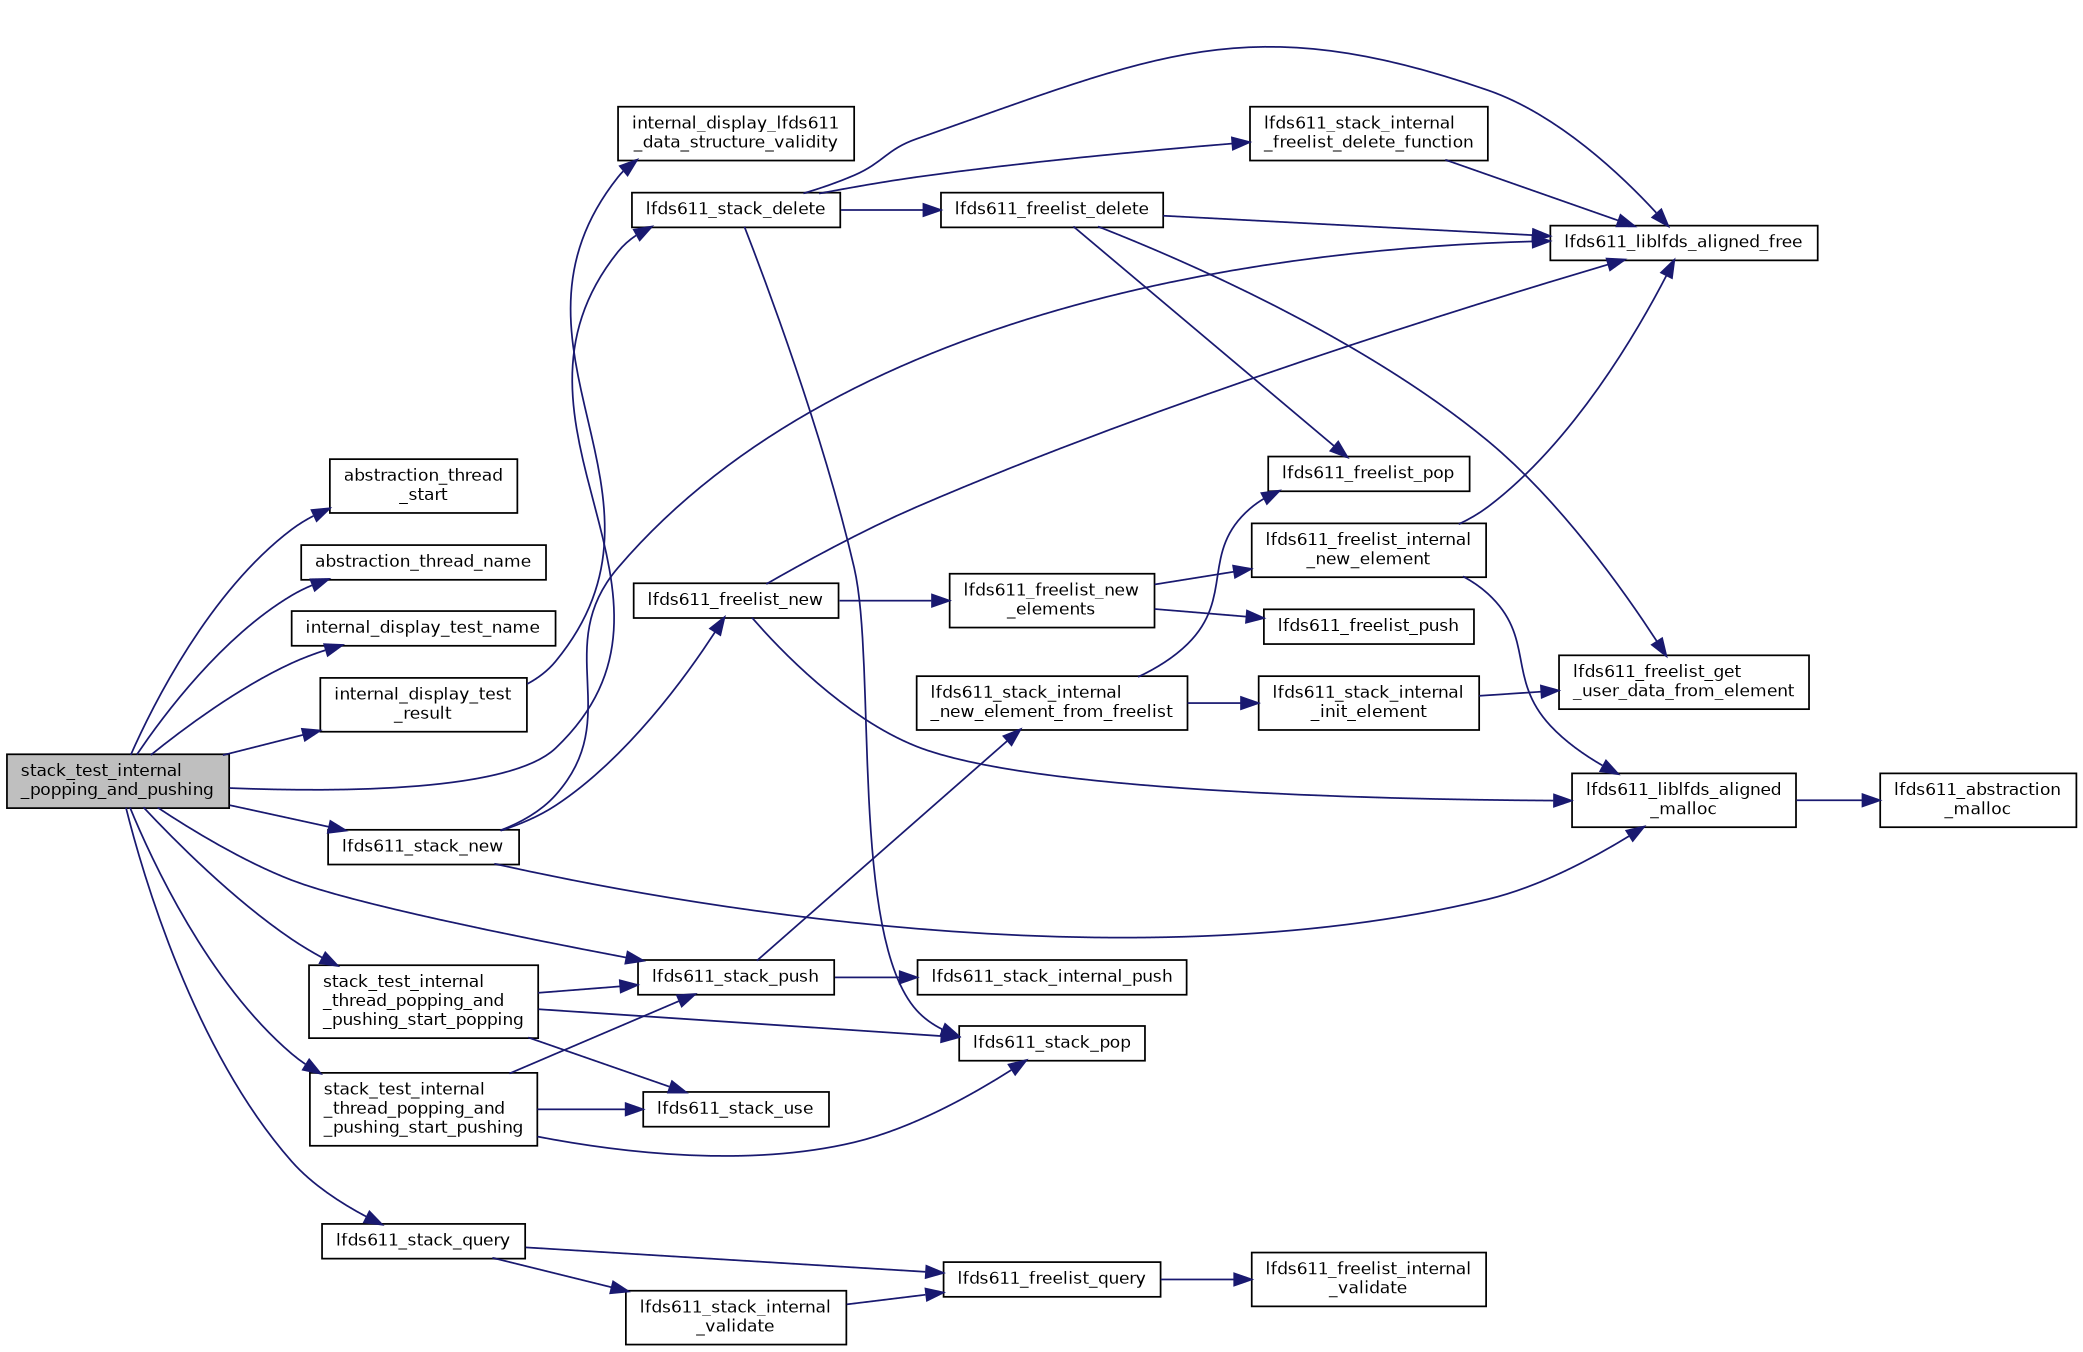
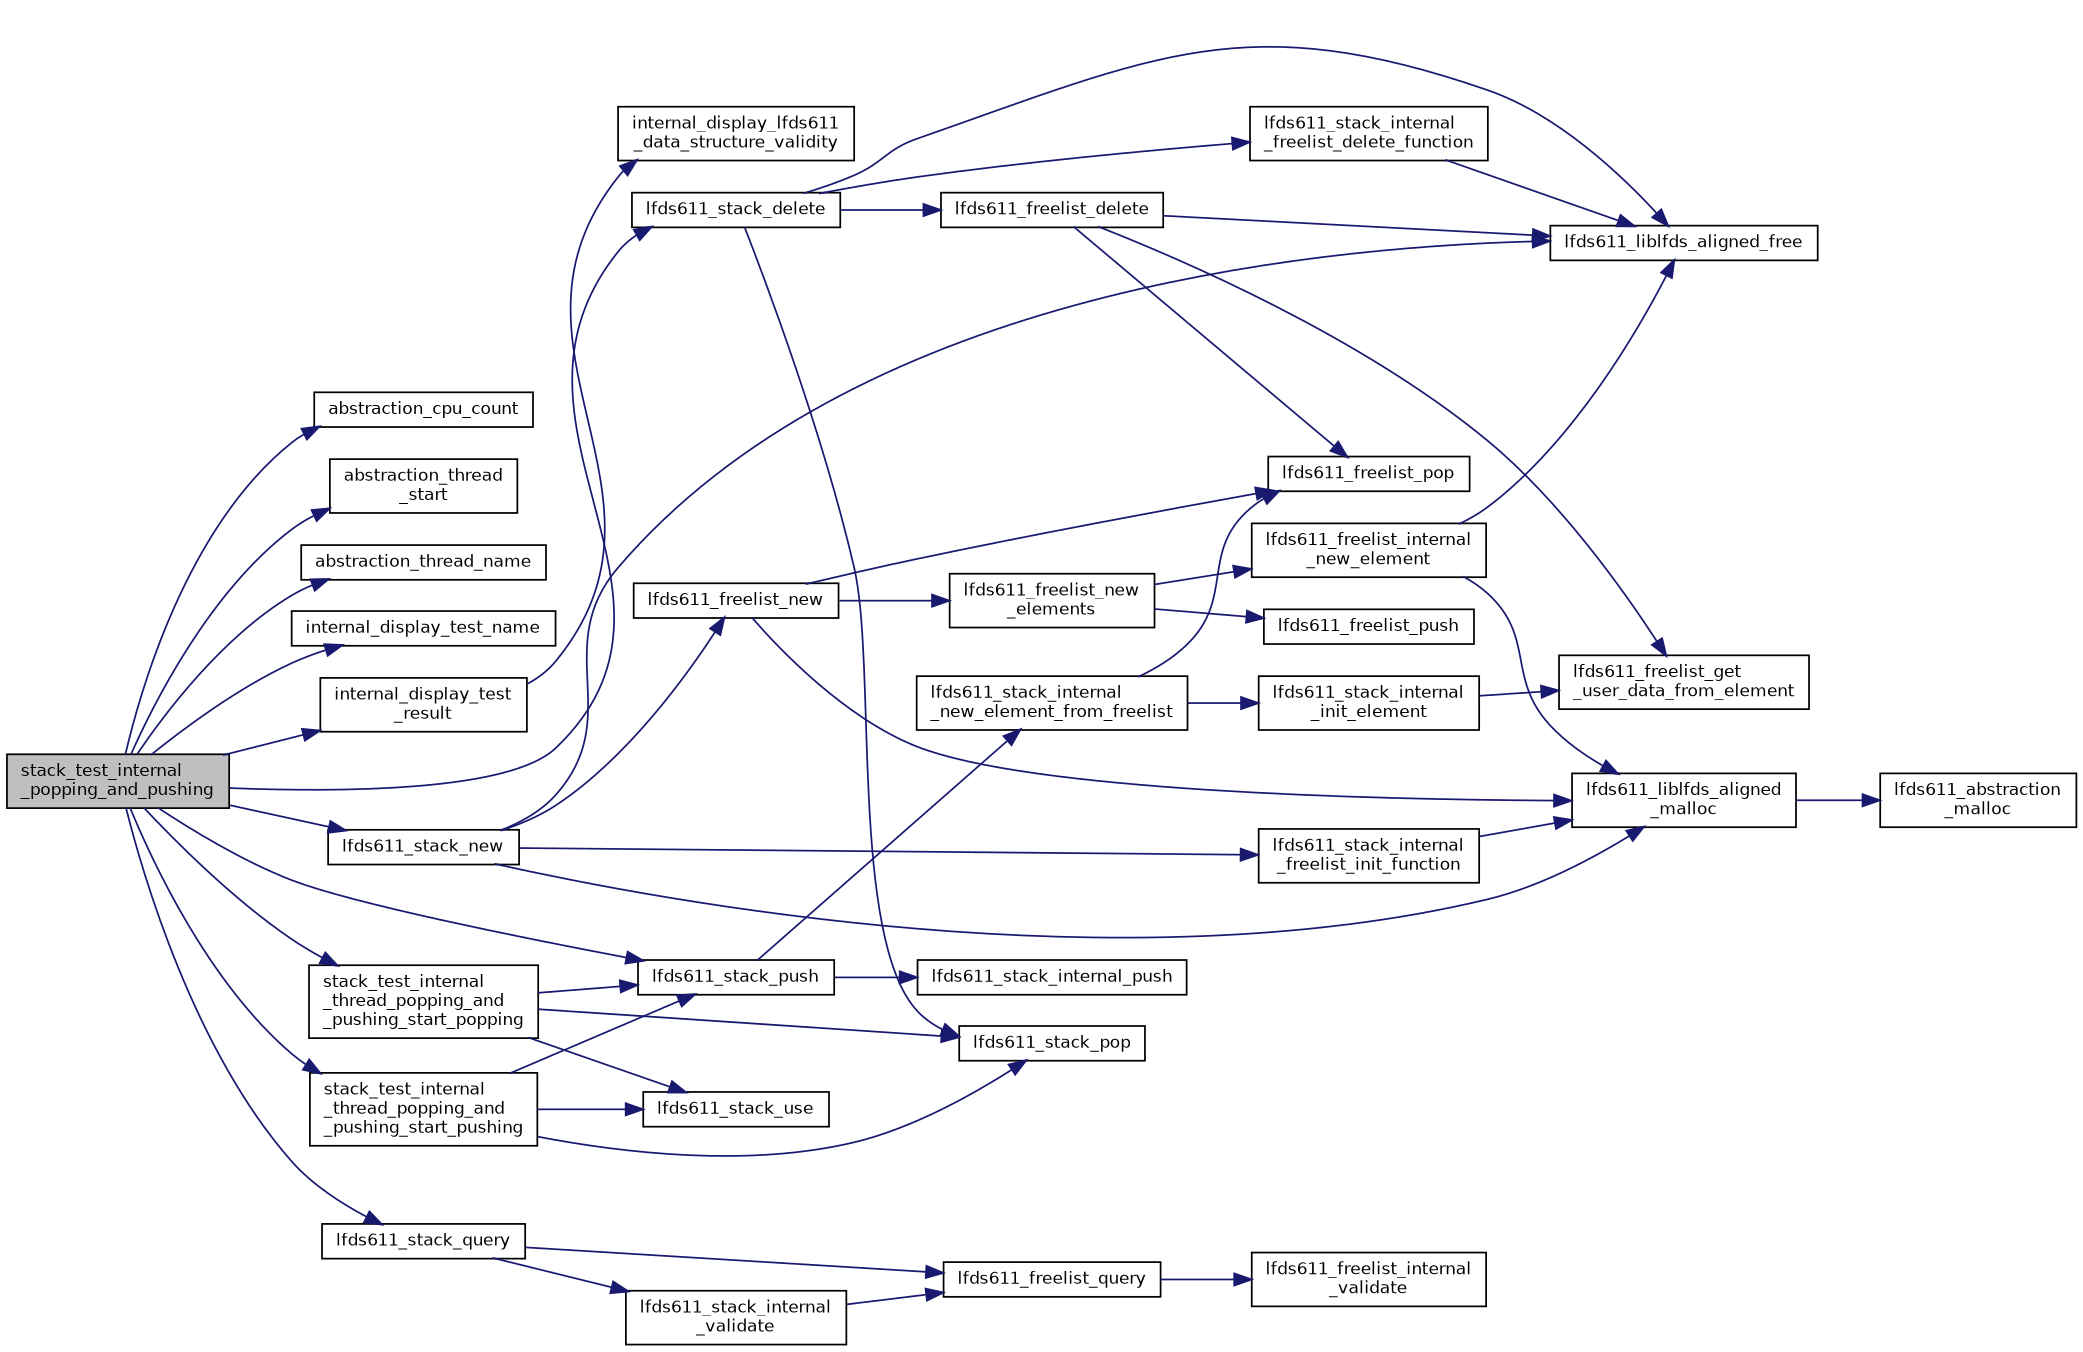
edge "lfds611_freelist_new" -> "lfds611_liblfds_aligned_free": now "lfds611_freelist_new" -> "lfds611_freelist_pop"
node "abstraction_cpu_count": added
node "lfds611_stack_internal _freelist_init_function": added
